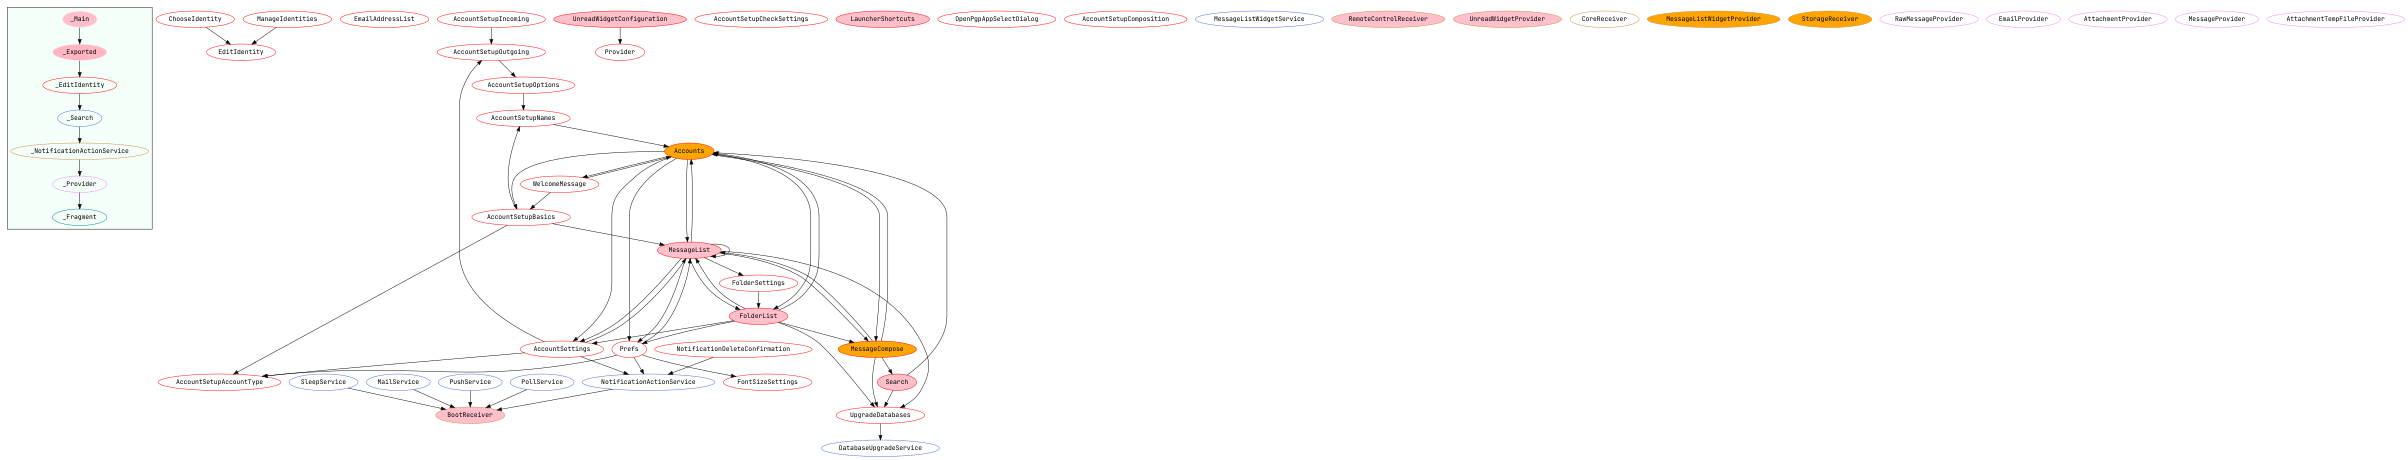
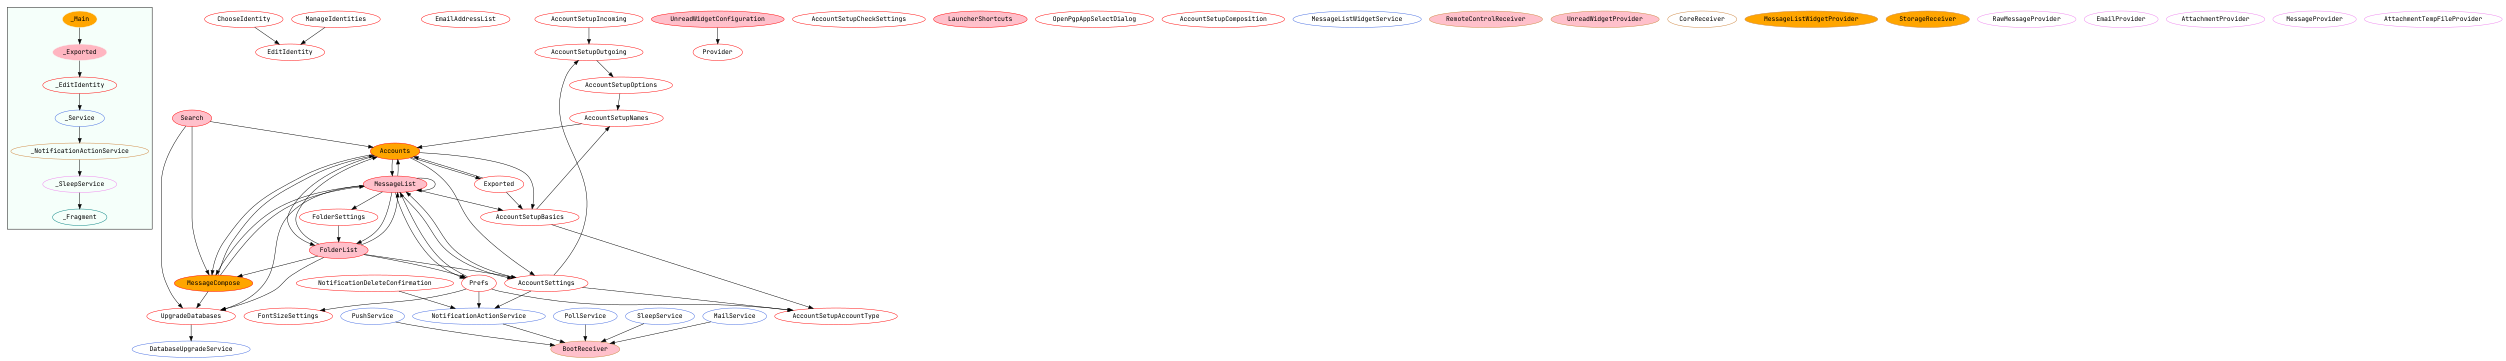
node "_Main": fillcolor pink -> orange
node "_Search": label "_Search" -> "_Service"
node "_Provider": label "_Provider" -> "_SleepService"
node "WelcomeMessage": label "WelcomeMessage" -> "Exported"
edge "Accounts" -> "Prefs": removed
edge "AccountSetupBasics" -> "MessageList": reversed
edge "MessageCompose" -> "Search": reversed
